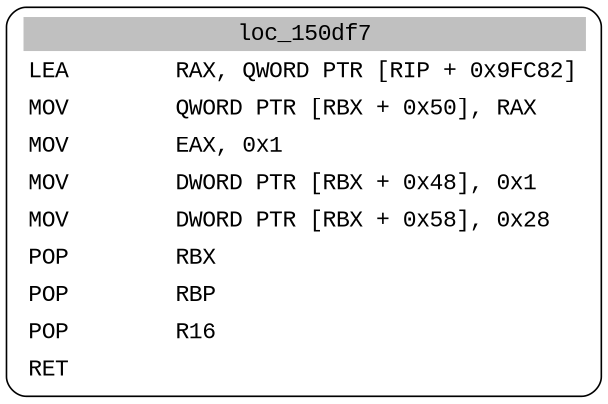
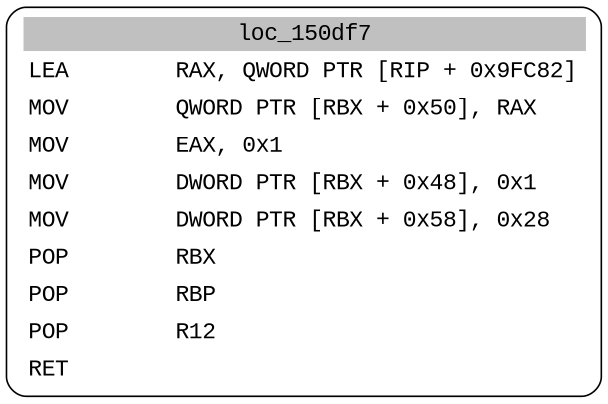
node "loc_150df7": text "POP        R16" -> "POP        R12"
